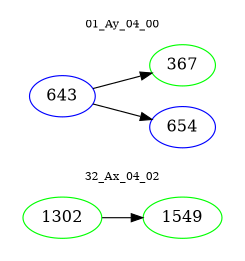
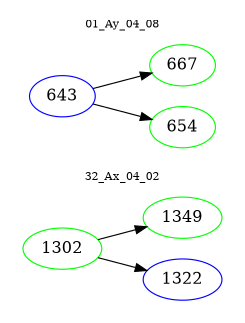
cluster "01_Ay_04_00": label "01_Ay_04_00" -> "01_Ay_04_08"
node "367": label "367" -> "667"
node "654": color blue -> green
node "1549": label "1549" -> "1349"
node "1322": added
